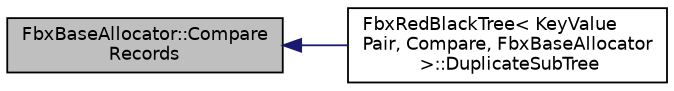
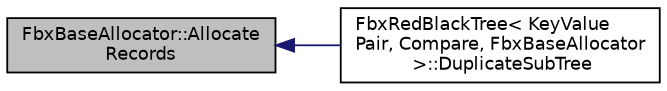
node "FbxBaseAllocator::Compare Records": label "FbxBaseAllocator::Compare Records" -> "FbxBaseAllocator::Allocate Records"
